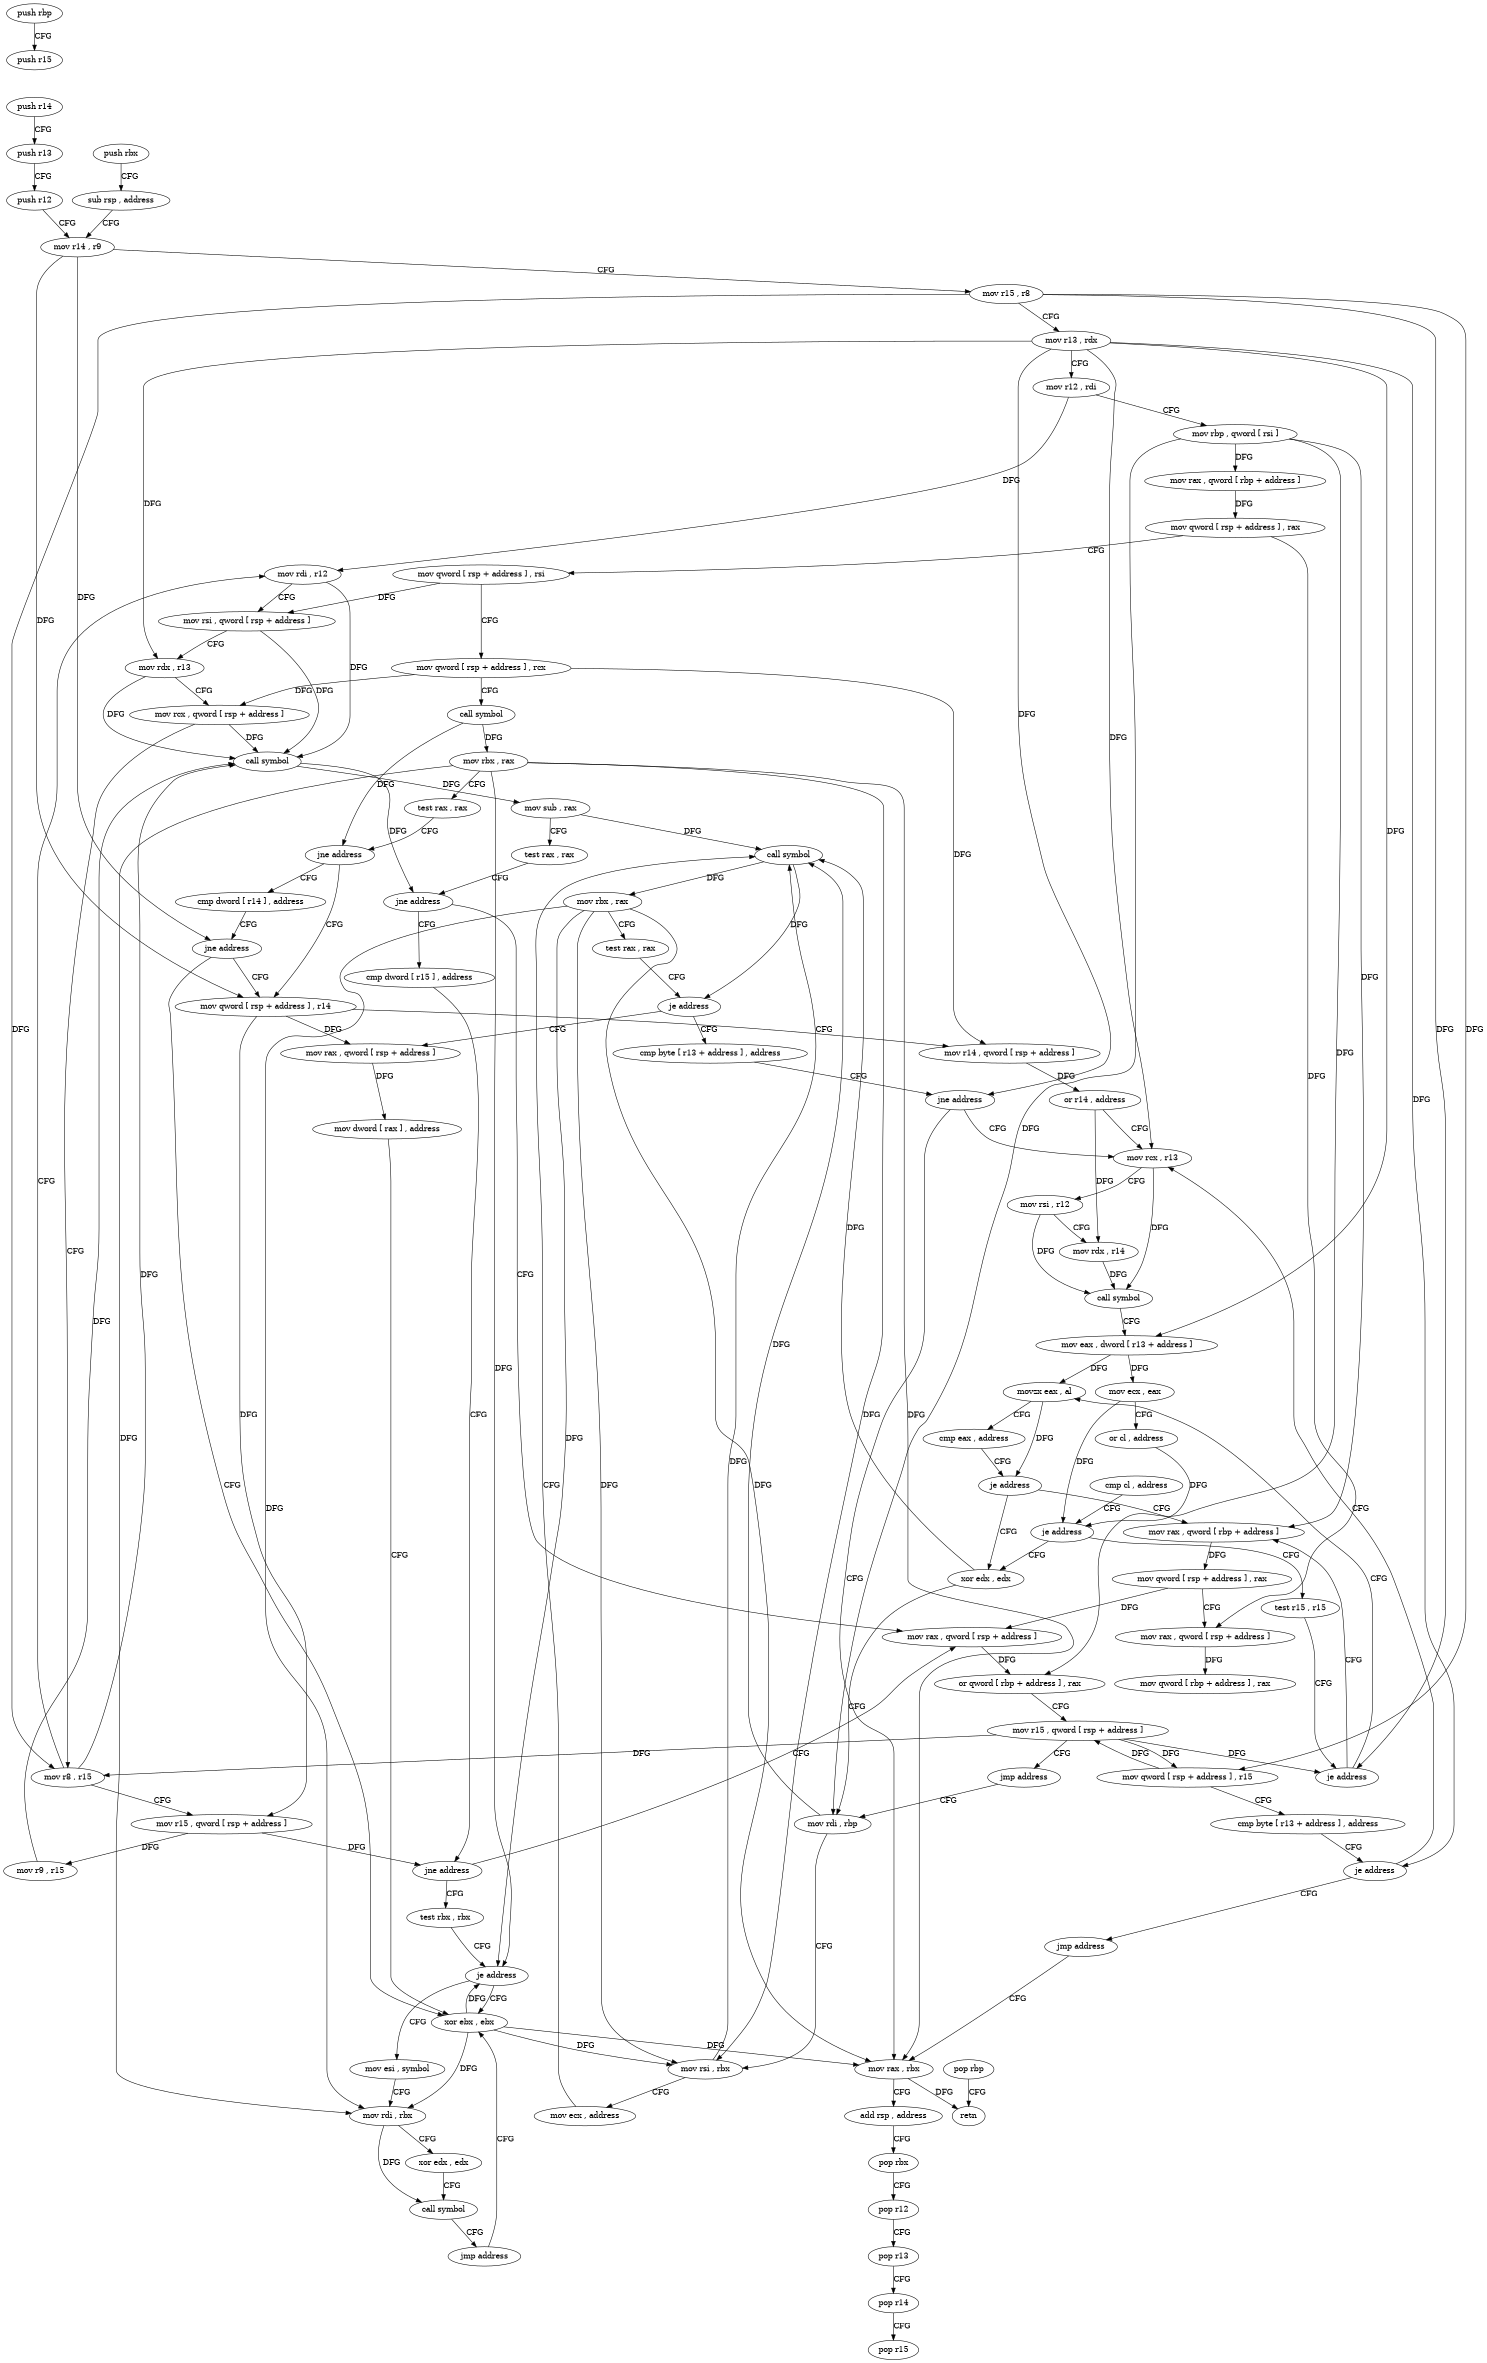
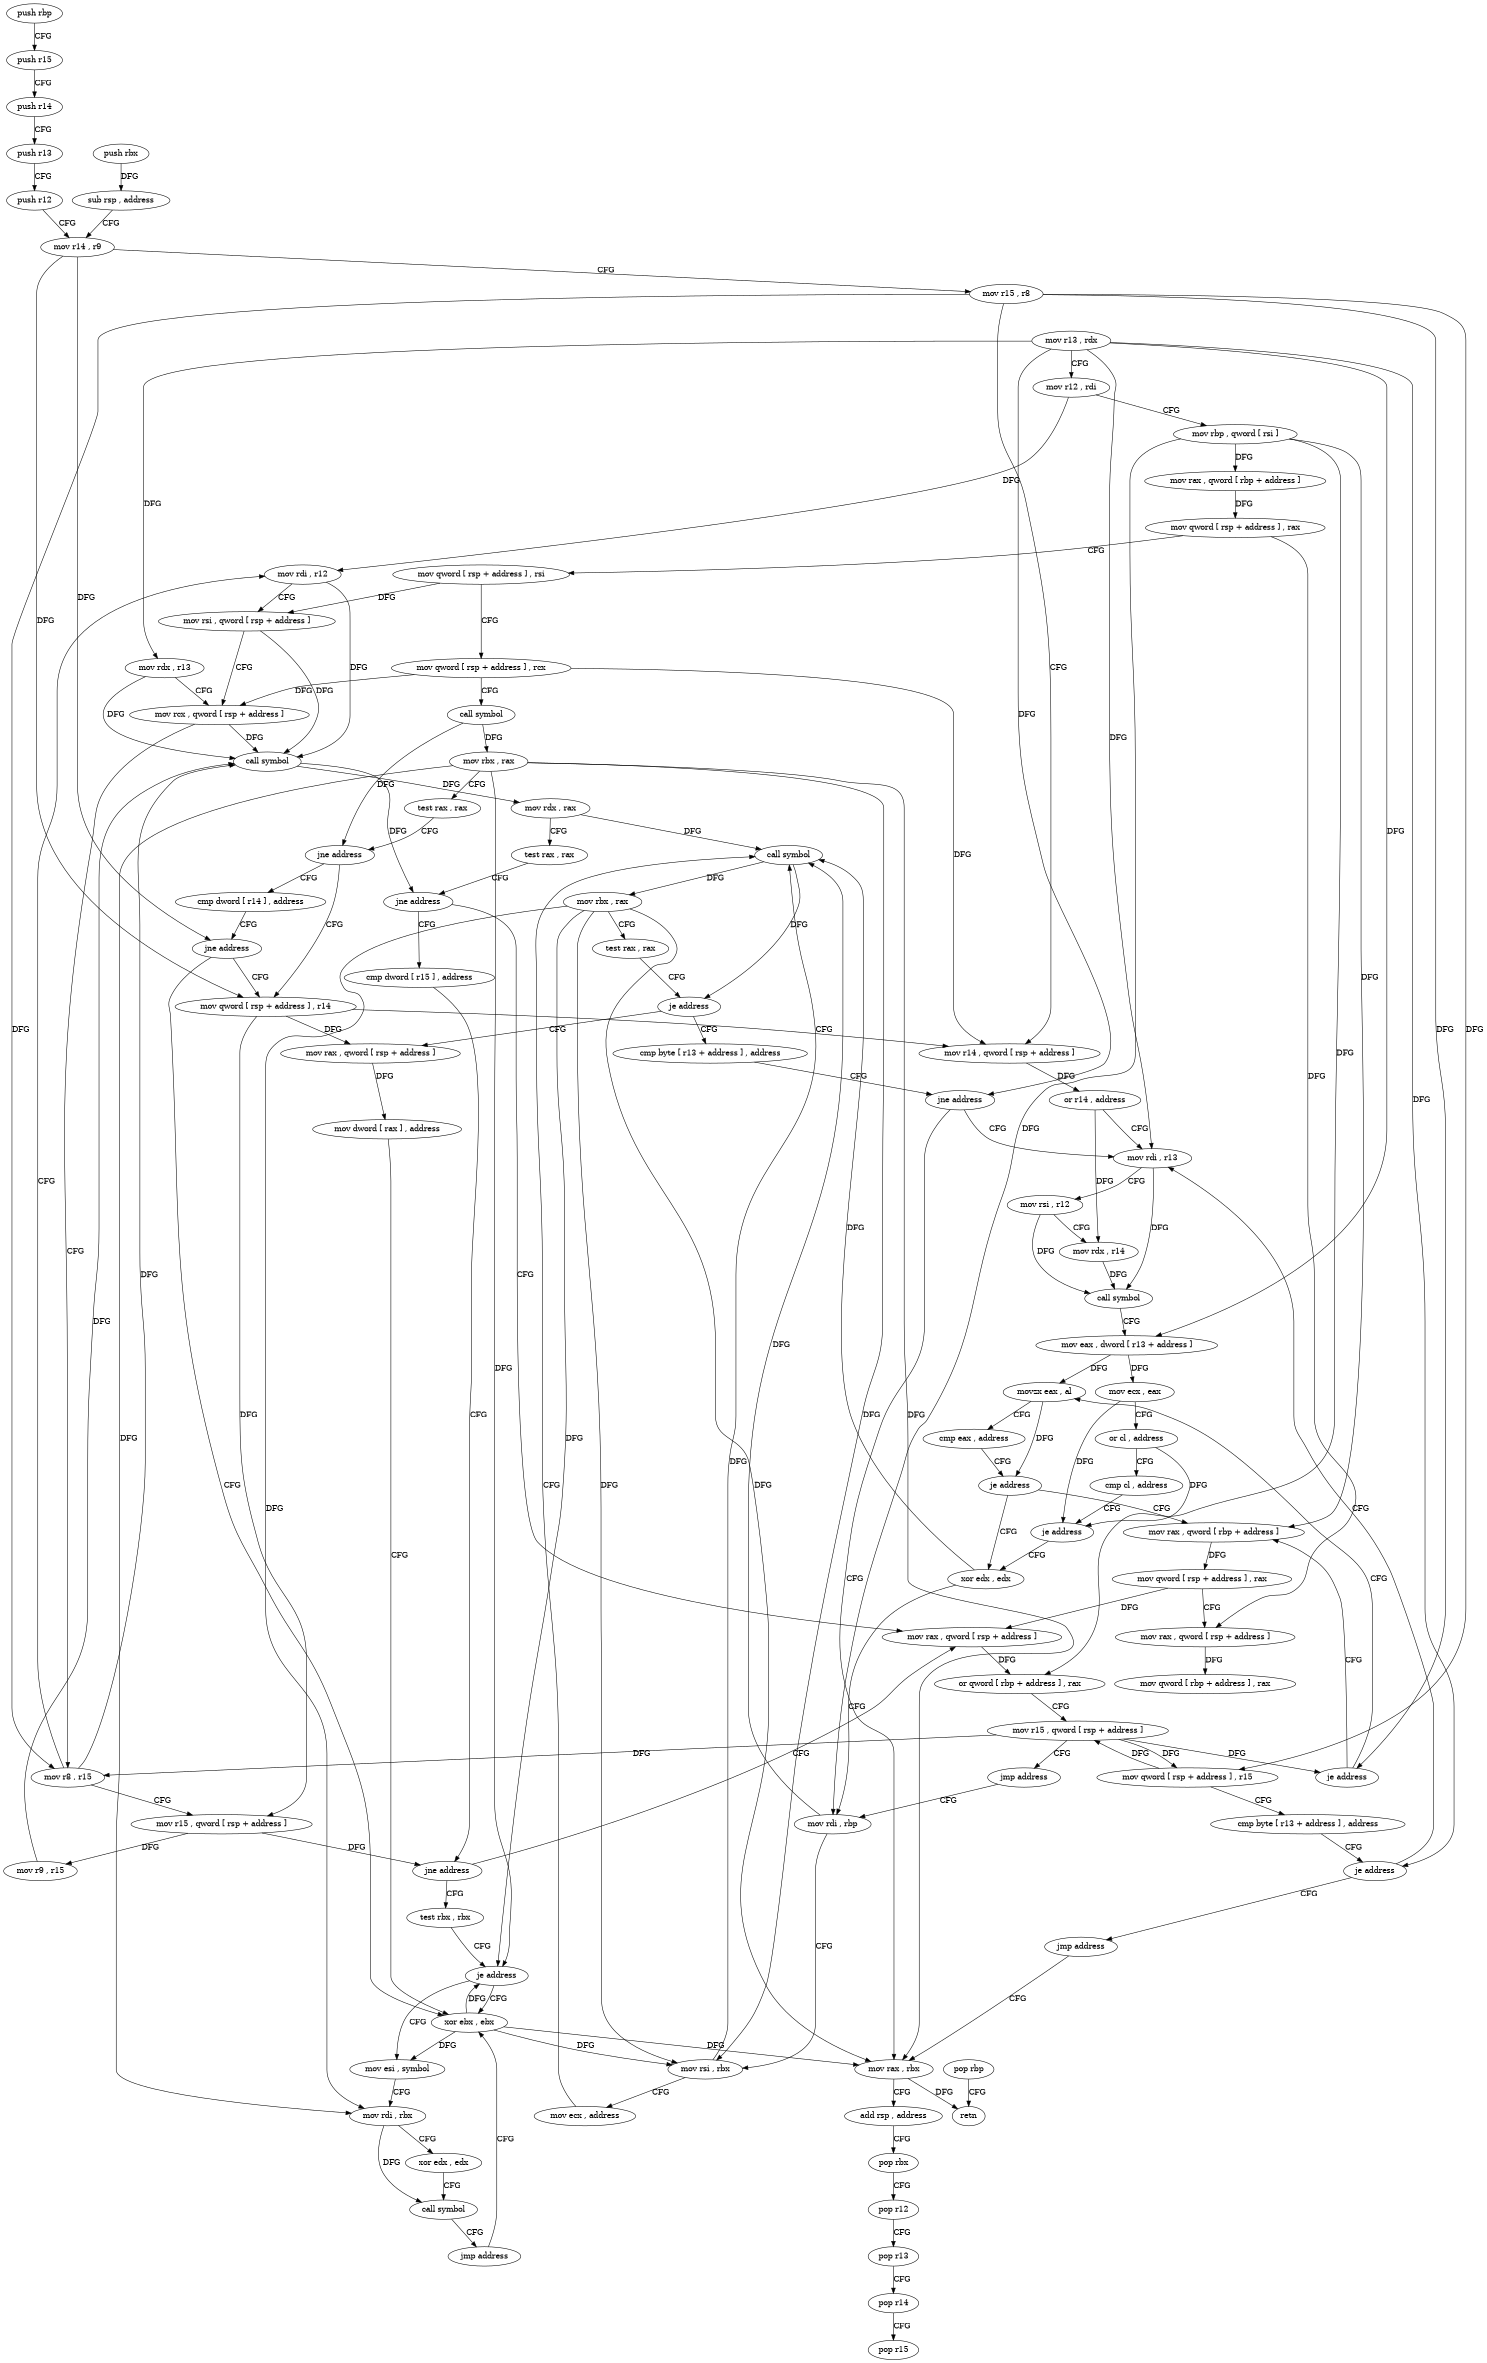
edge "push r15" -> "push r14": added, label "CFG"
edge "push rbx" -> "sub rsp , address": label "CFG" -> "DFG"
edge "mov r15 , r8" -> "mov r13 , rdx": now "mov r15 , r8" -> "mov r14 , qword [ rsp + address ]"
edge "mov rsi , qword [ rsp + address ]" -> "mov rdx , r13": now "mov rsi , qword [ rsp + address ]" -> "mov rcx , qword [ rsp + address ]"
node "mov sub , rax": label "mov sub , rax" -> "mov rdx , rax"
node "mov rcx , r13": label "mov rcx , r13" -> "mov rdi , r13"
edge "or cl , address" -> "cmp cl , address": added, label "CFG"
node "test r15 , r15": removed
edge "xor ebx , ebx" -> "mov rdi , rbx": now "xor ebx , ebx" -> "mov esi , symbol"
